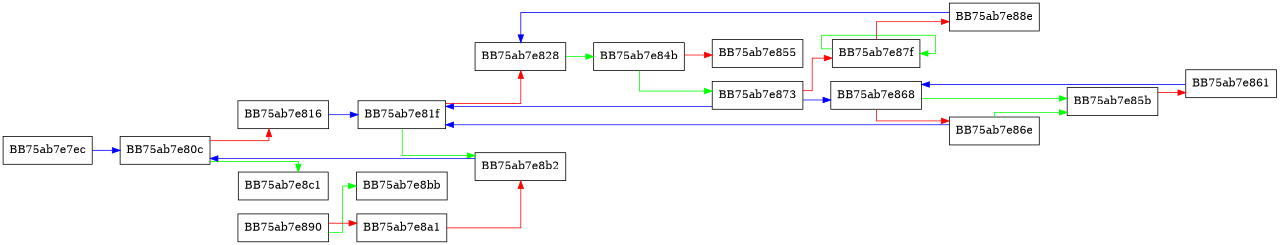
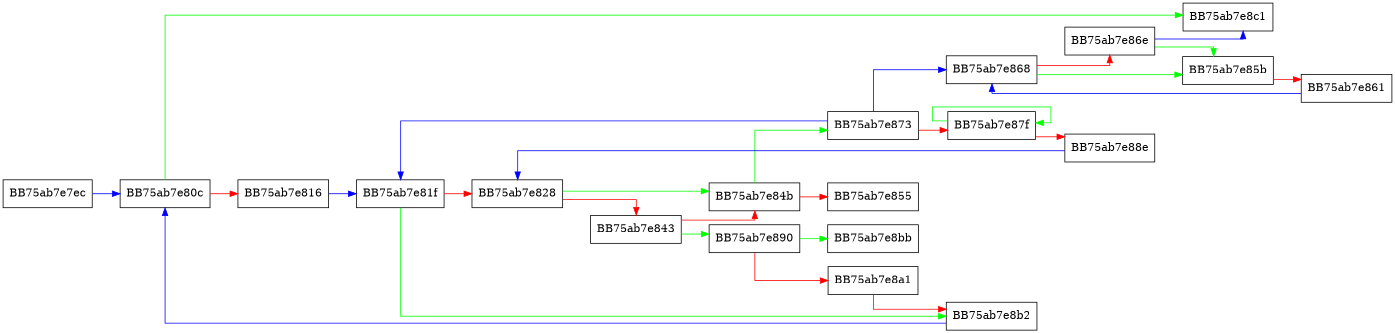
edge "BB75ab7e86e" -> "BB75ab7e81f": now "BB75ab7e86e" -> "BB75ab7e8c1"
node "BB75ab7e843": added
